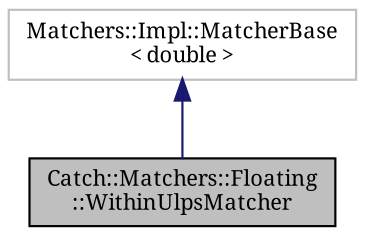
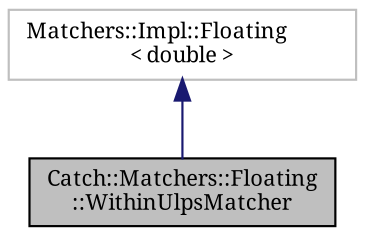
node "Matchers::Impl::MatcherBase < double >": label "Matchers::Impl::MatcherBase < double >" -> "Matchers::Impl::Floating < double >"
